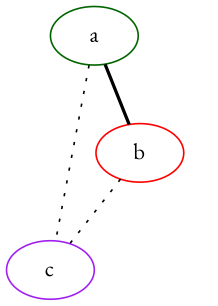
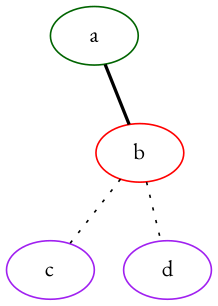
edge "a" -- "c": removed
node "d": added
